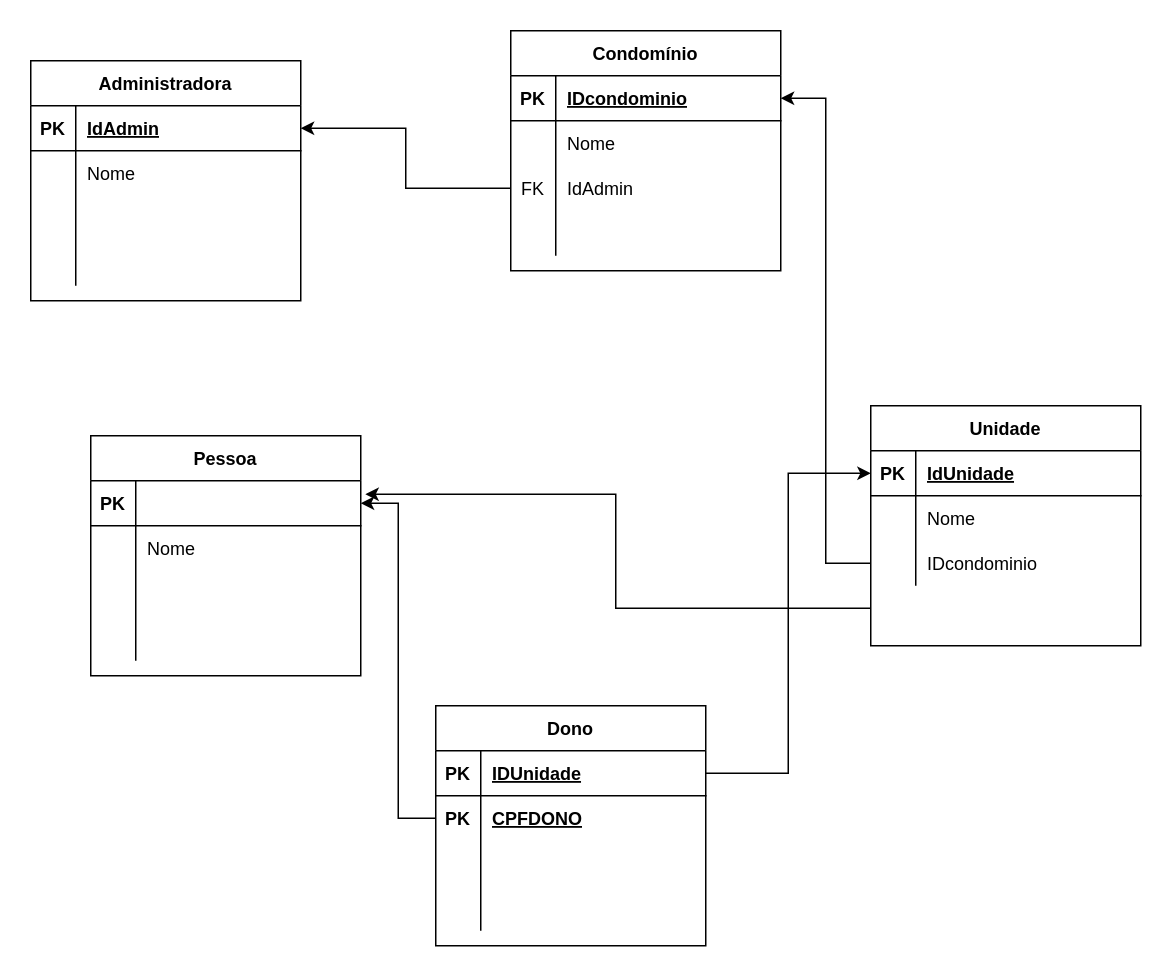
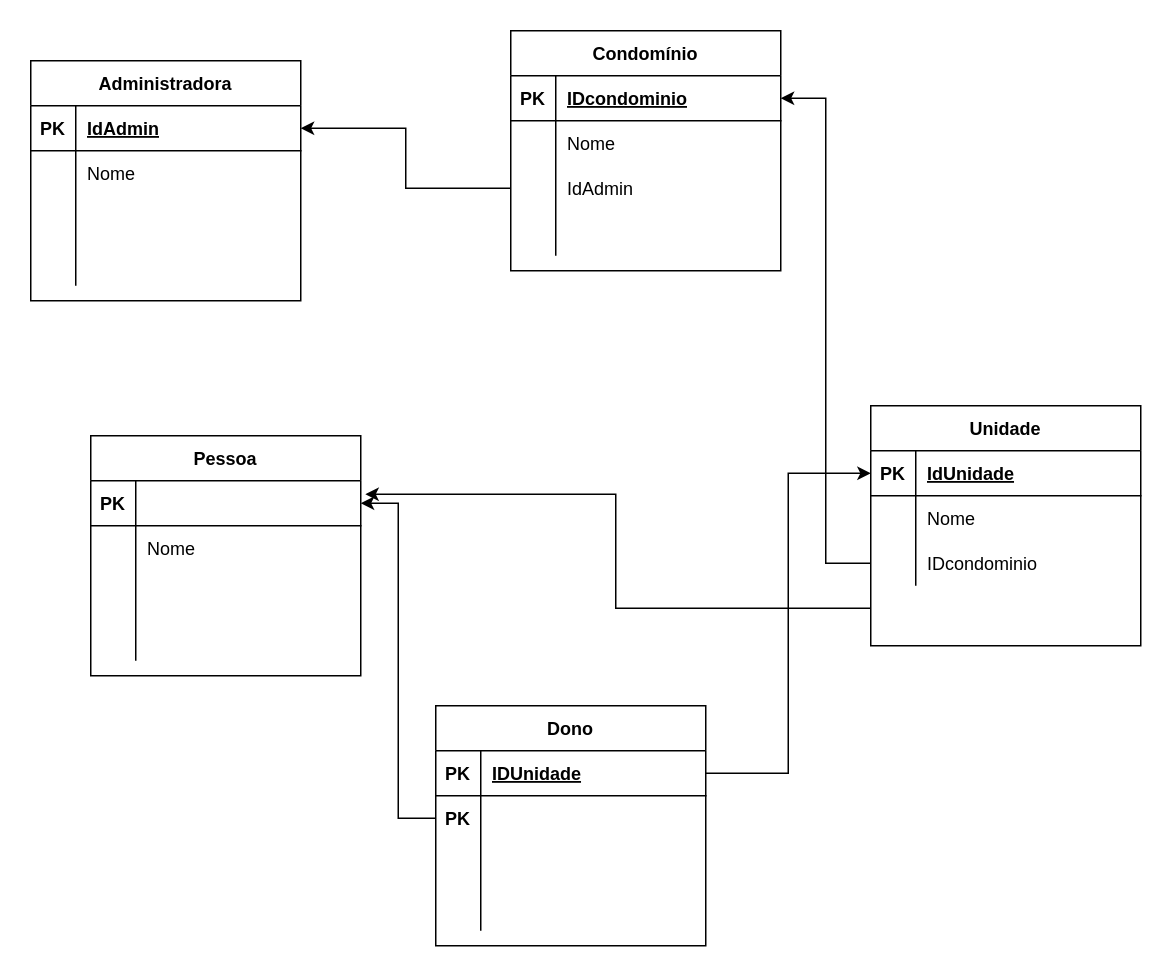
node "FK": removed
node "CPFDONO": removed
